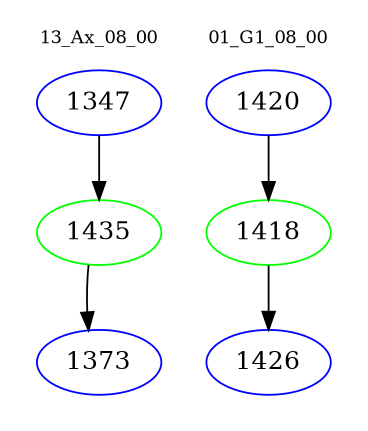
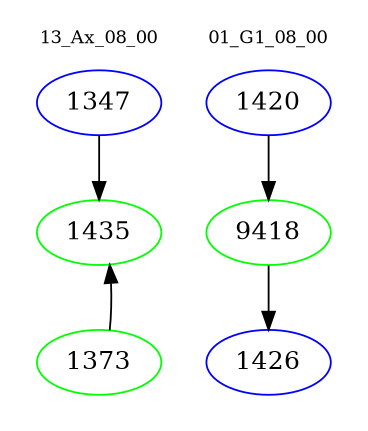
node "1418": label "1418" -> "9418"
edge "1435" -> "1373": reversed
node "1373": color blue -> green
